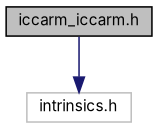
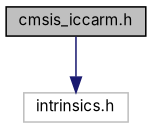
node "iccarm_iccarm.h": label "iccarm_iccarm.h" -> "cmsis_iccarm.h"
